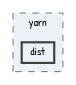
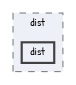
cluster "yarn": label "yarn" -> "dist"
